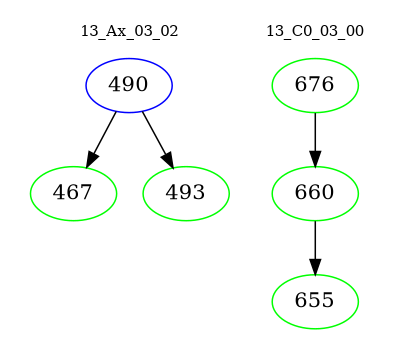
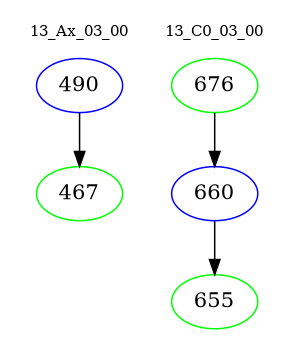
cluster "13_Ax_03_02": label "13_Ax_03_02" -> "13_Ax_03_00"
node "493": removed
node "660": color green -> blue
